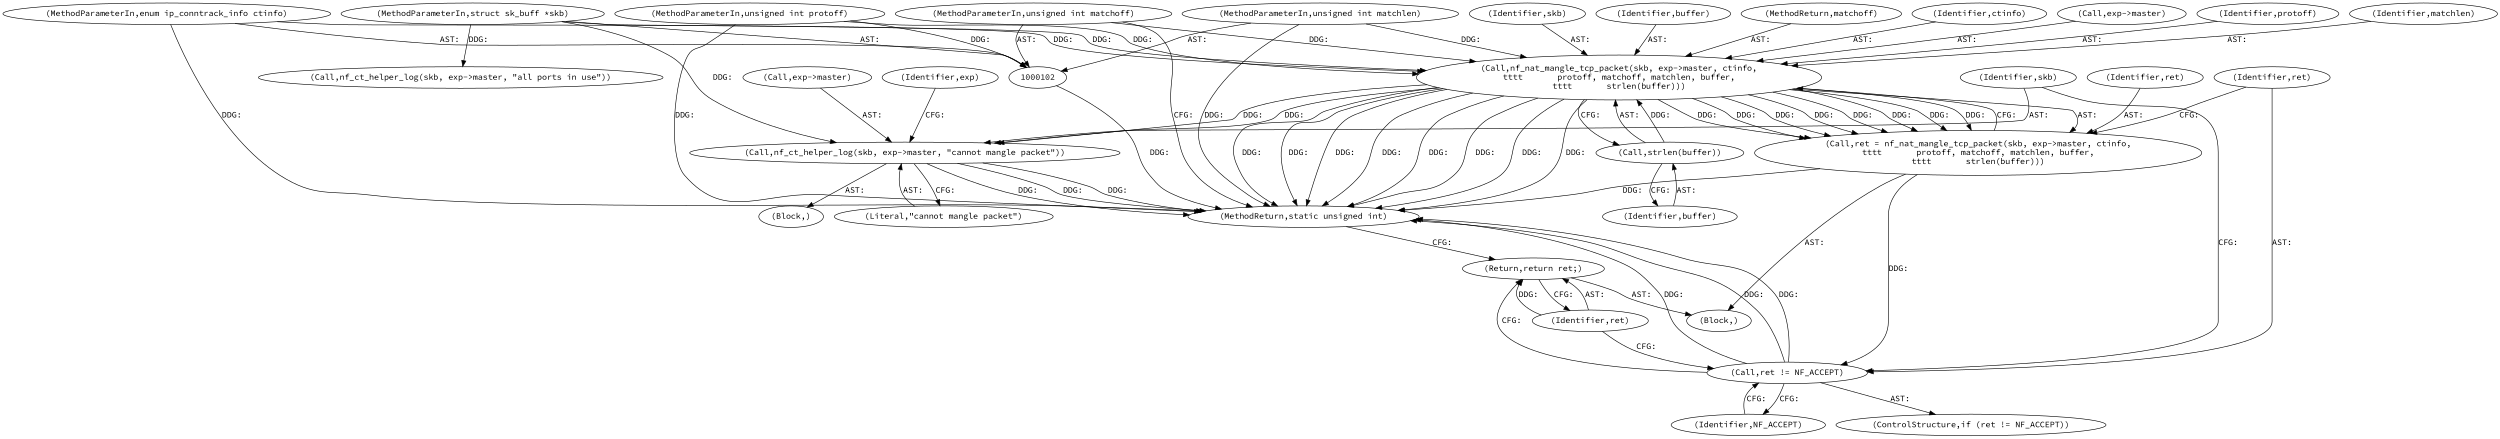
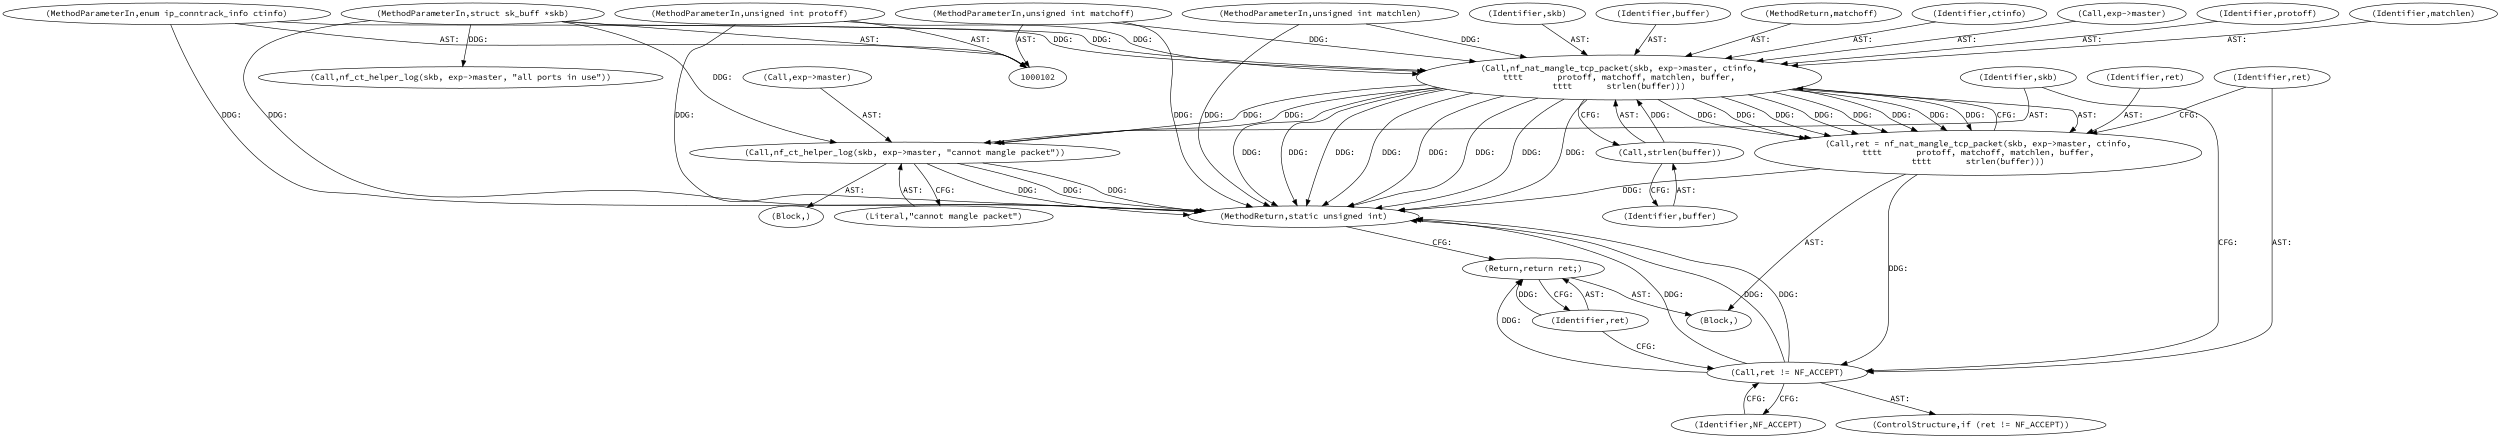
edge "(MethodParameterIn,unsigned int protoff)" -> "1000102": label "DDG: " -> "AST: "
edge "(MethodParameterIn,unsigned int matchlen)" -> "1000102": removed, label "AST:"
node "(Identifier,exp)": removed
edge "(MethodParameterIn,unsigned int matchoff)" -> "(MethodReturn,static unsigned int)": label "CFG: " -> "DDG: "
edge "1000102" -> "(MethodReturn,static unsigned int)": now "(MethodParameterIn,struct sk_buff *skb)" -> "(MethodReturn,static unsigned int)"
edge "(Call,ret != NF_ACCEPT)" -> "(Return,return ret;)": label "CFG: " -> "DDG: "
